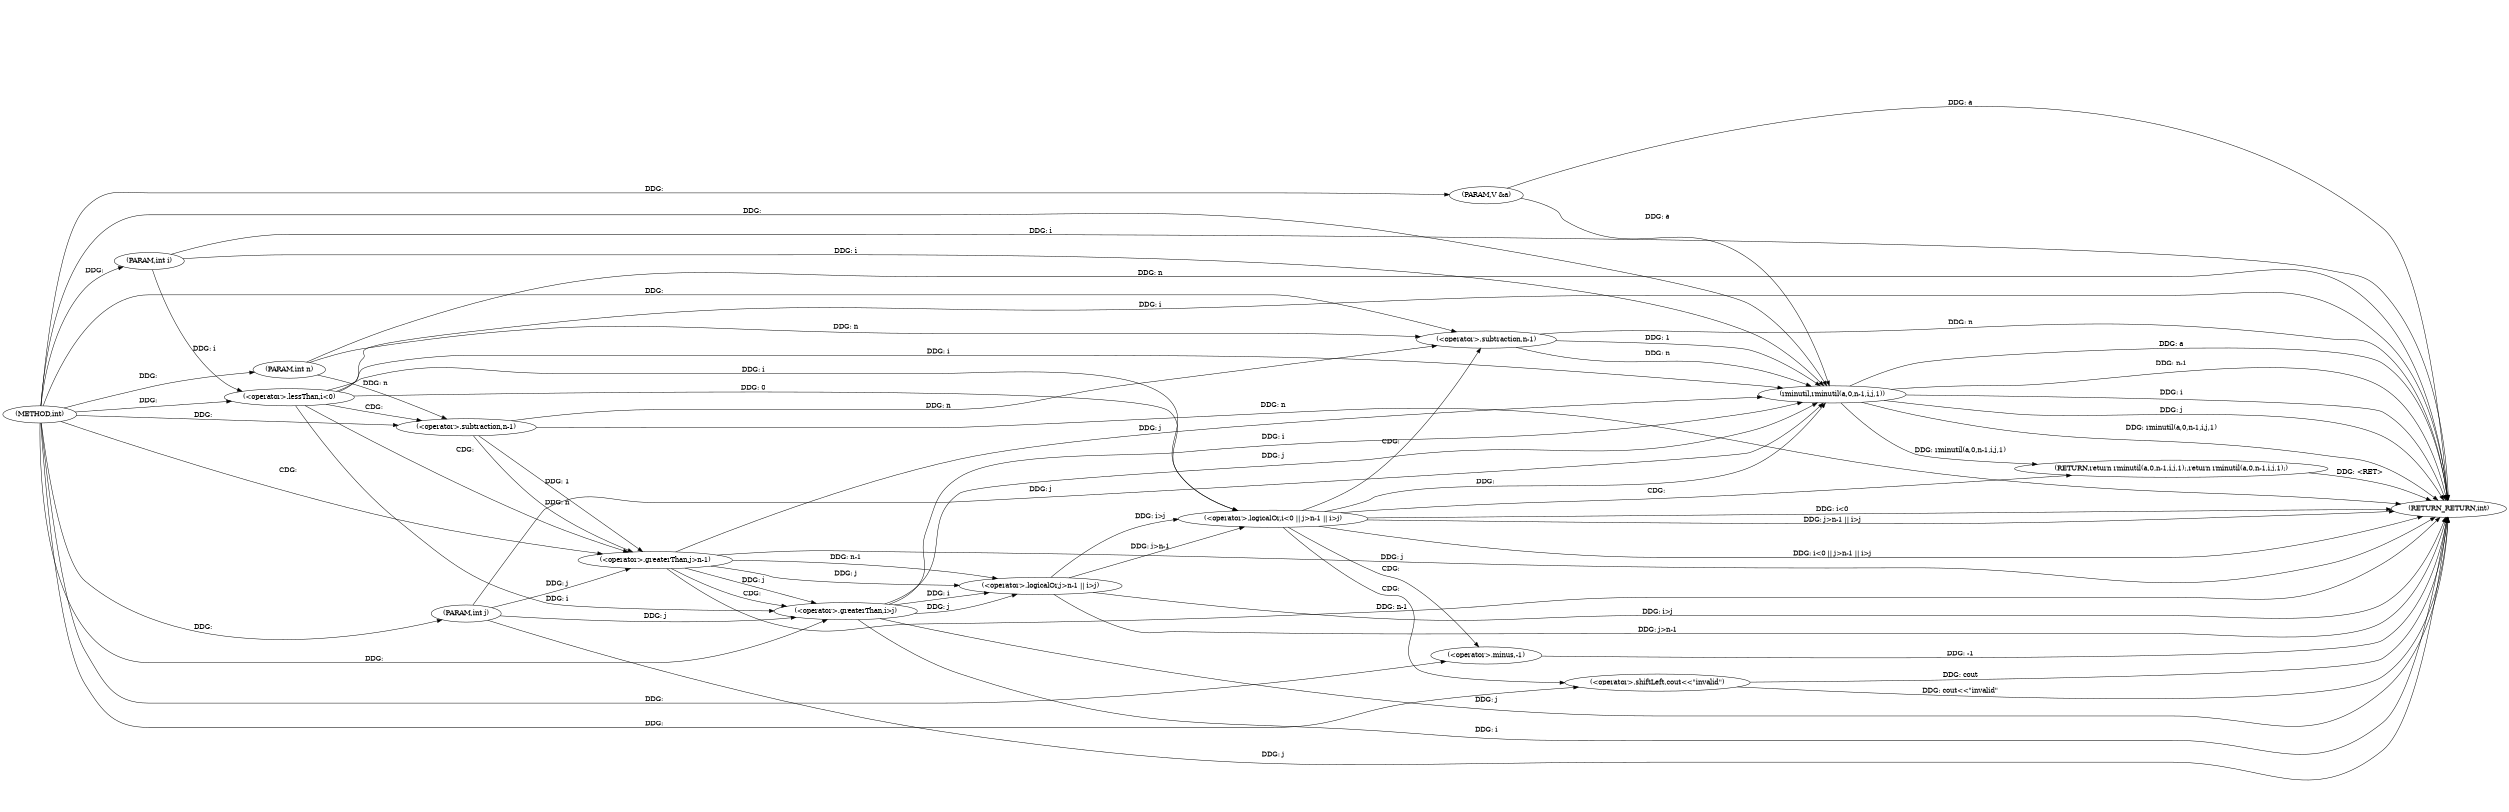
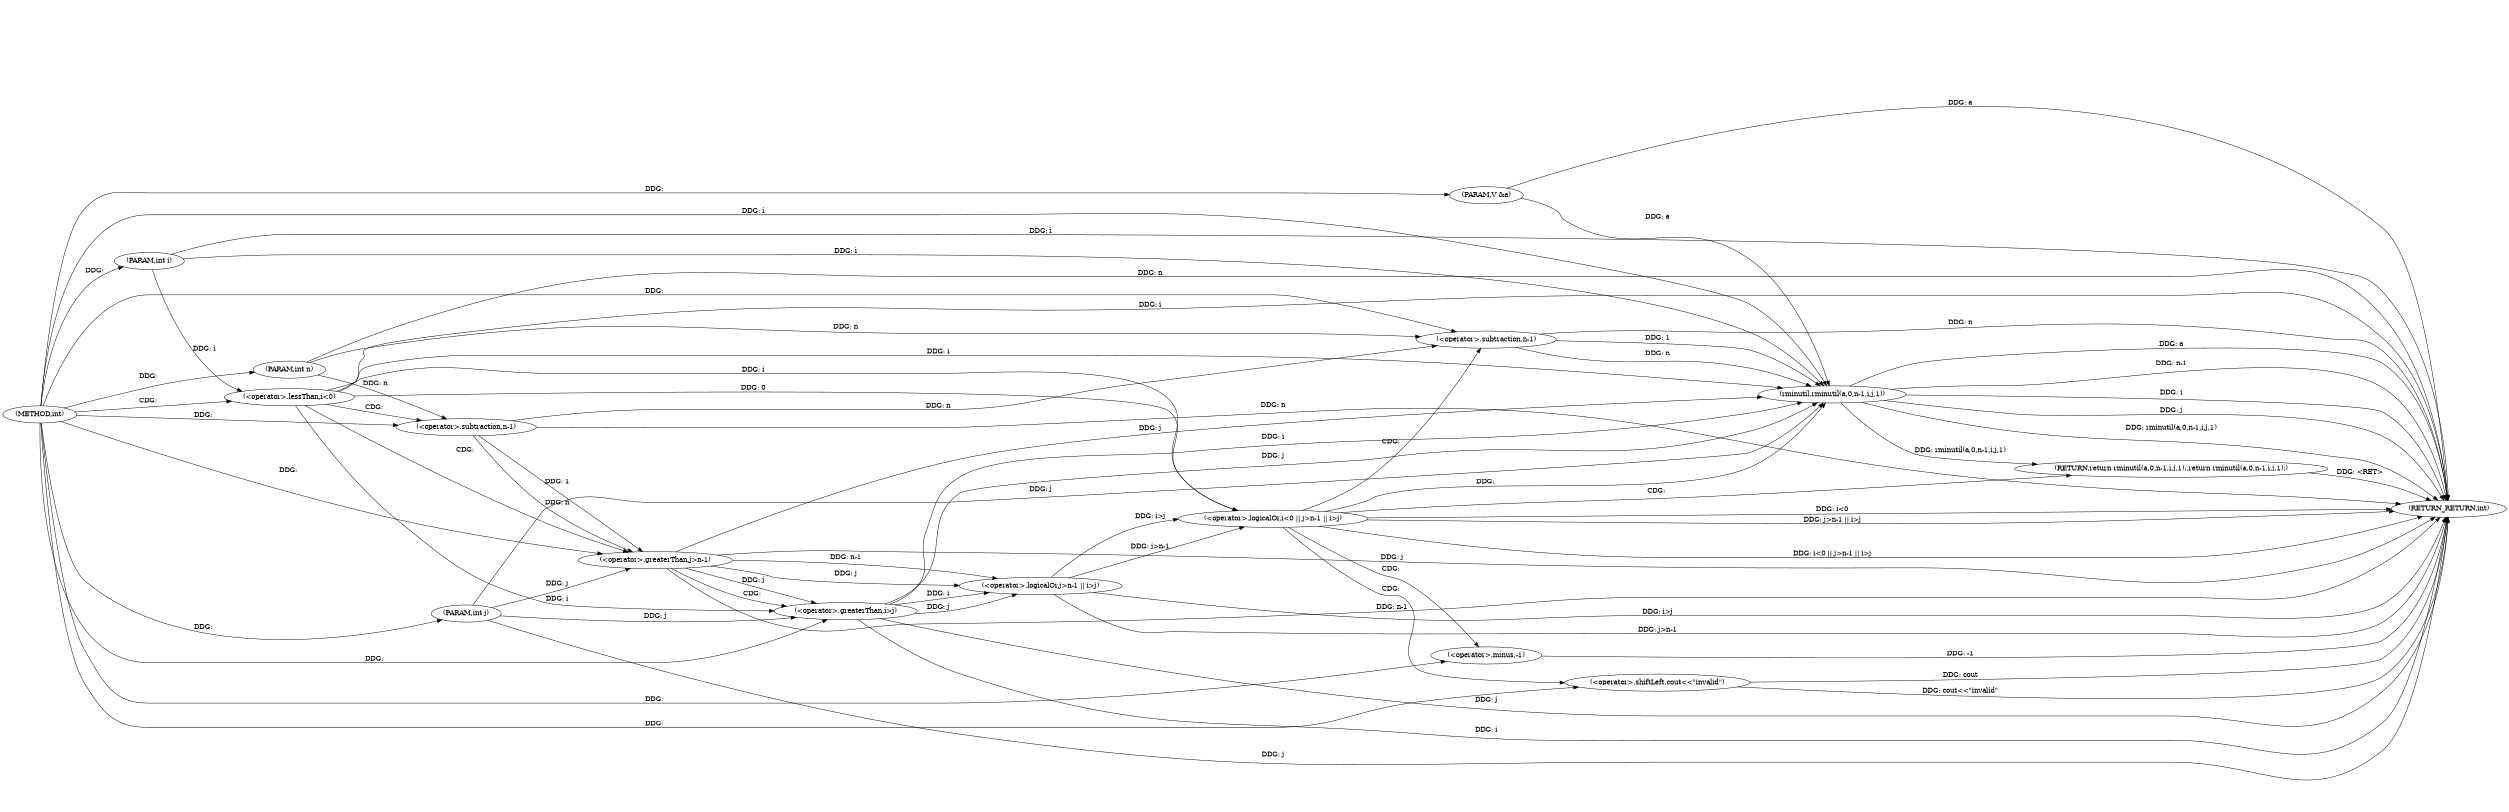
edge "(METHOD,int)" -> "(rminutil,rminutil(a,0,n-1,i,j,1))": label "DDG: " -> "DDG: i"
edge "(METHOD,int)" -> "(<operator>.lessThan,i<0)": label "DDG: " -> "CDG: "
edge "(METHOD,int)" -> "(<operator>.greaterThan,j>n-1)": label "CDG: " -> "DDG: "
